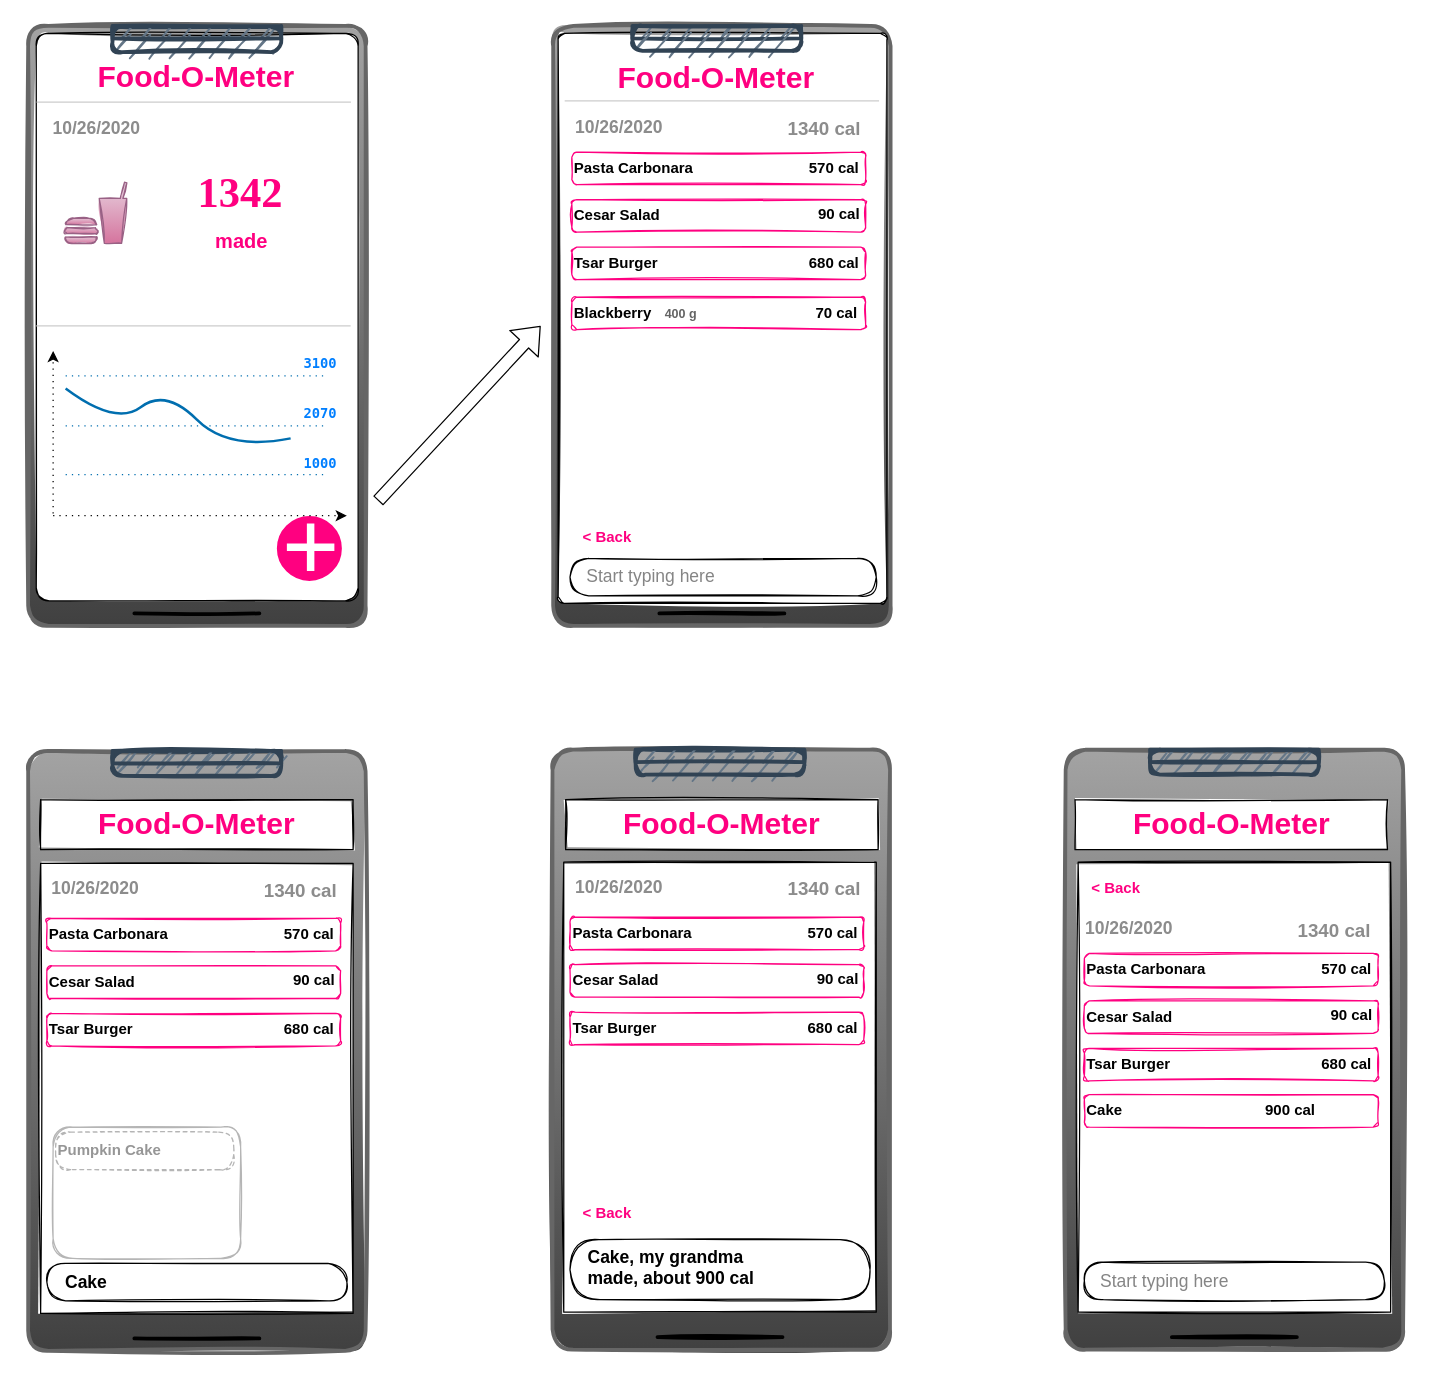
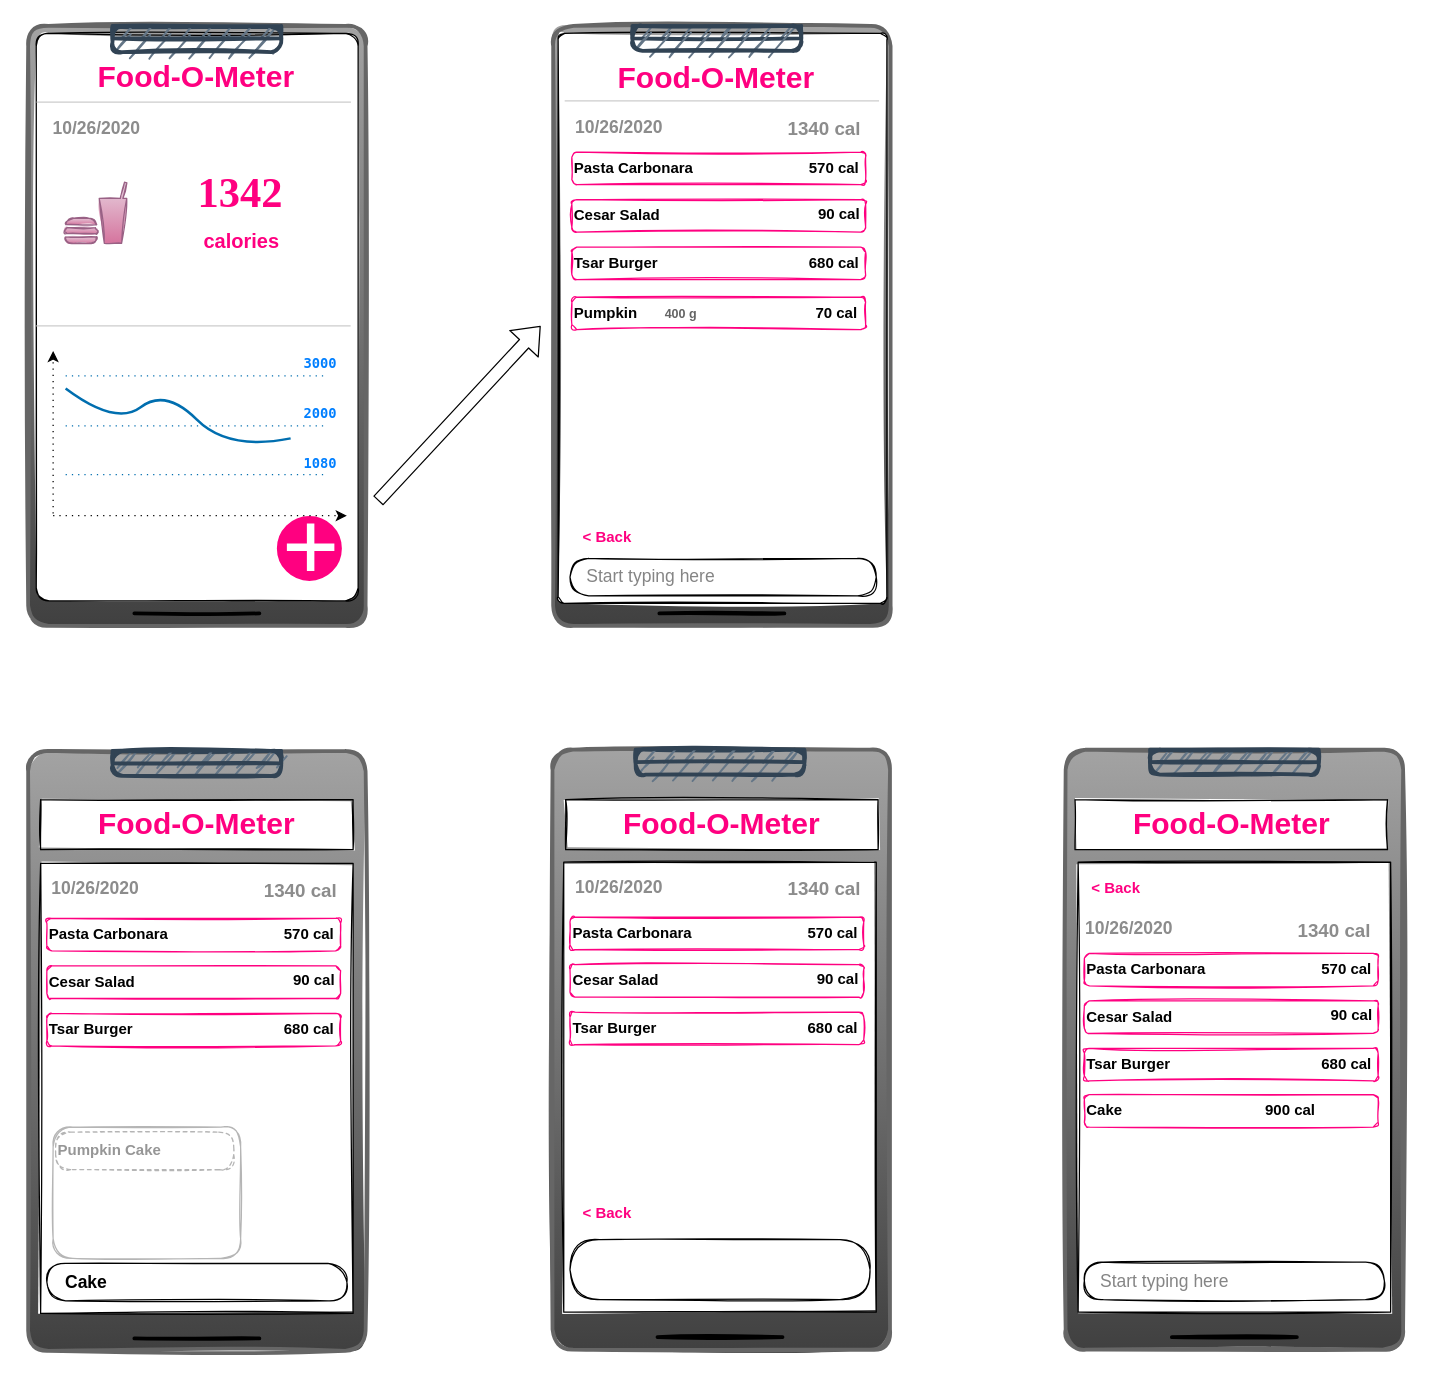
node "made": label "made" -> "calories"
node "Blackberry": label "Blackberry" -> "Pumpkin"
node "3100": label "3100" -> "3000"
node "2070": label "2070" -> "2000"
node "1000": label "1000" -> "1080"
node "Cake, my grandma made, about 900 cal": removed
